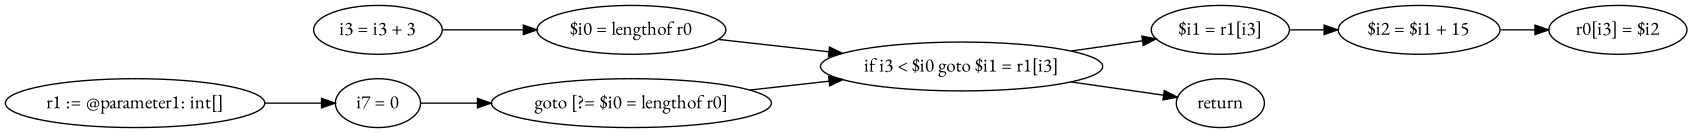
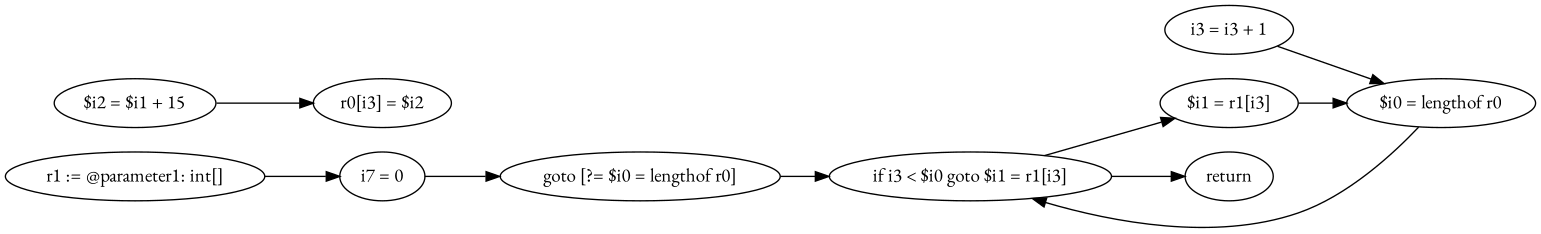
node "i3 = i3 + 3": label "i3 = i3 + 3" -> "i3 = i3 + 1"
edge "$i1 = r1[i3]" -> "$i2 = $i1 + 15": now "$i1 = r1[i3]" -> "$i0 = lengthof r0"
